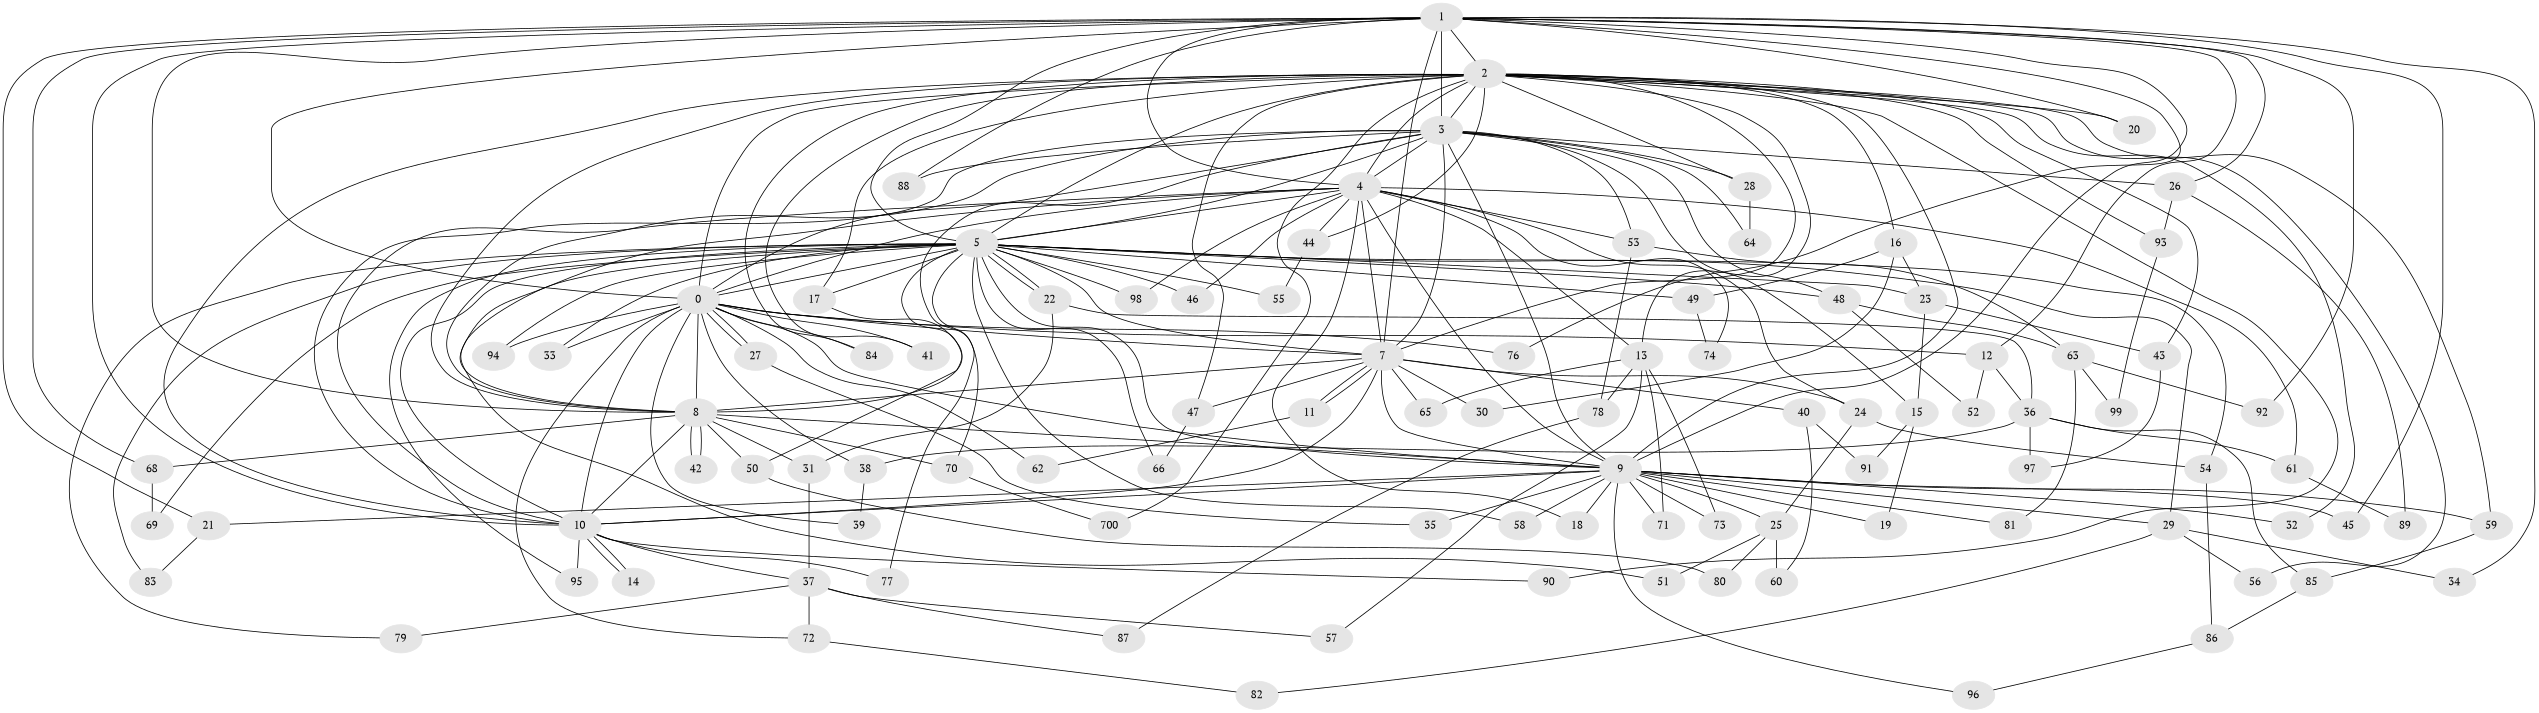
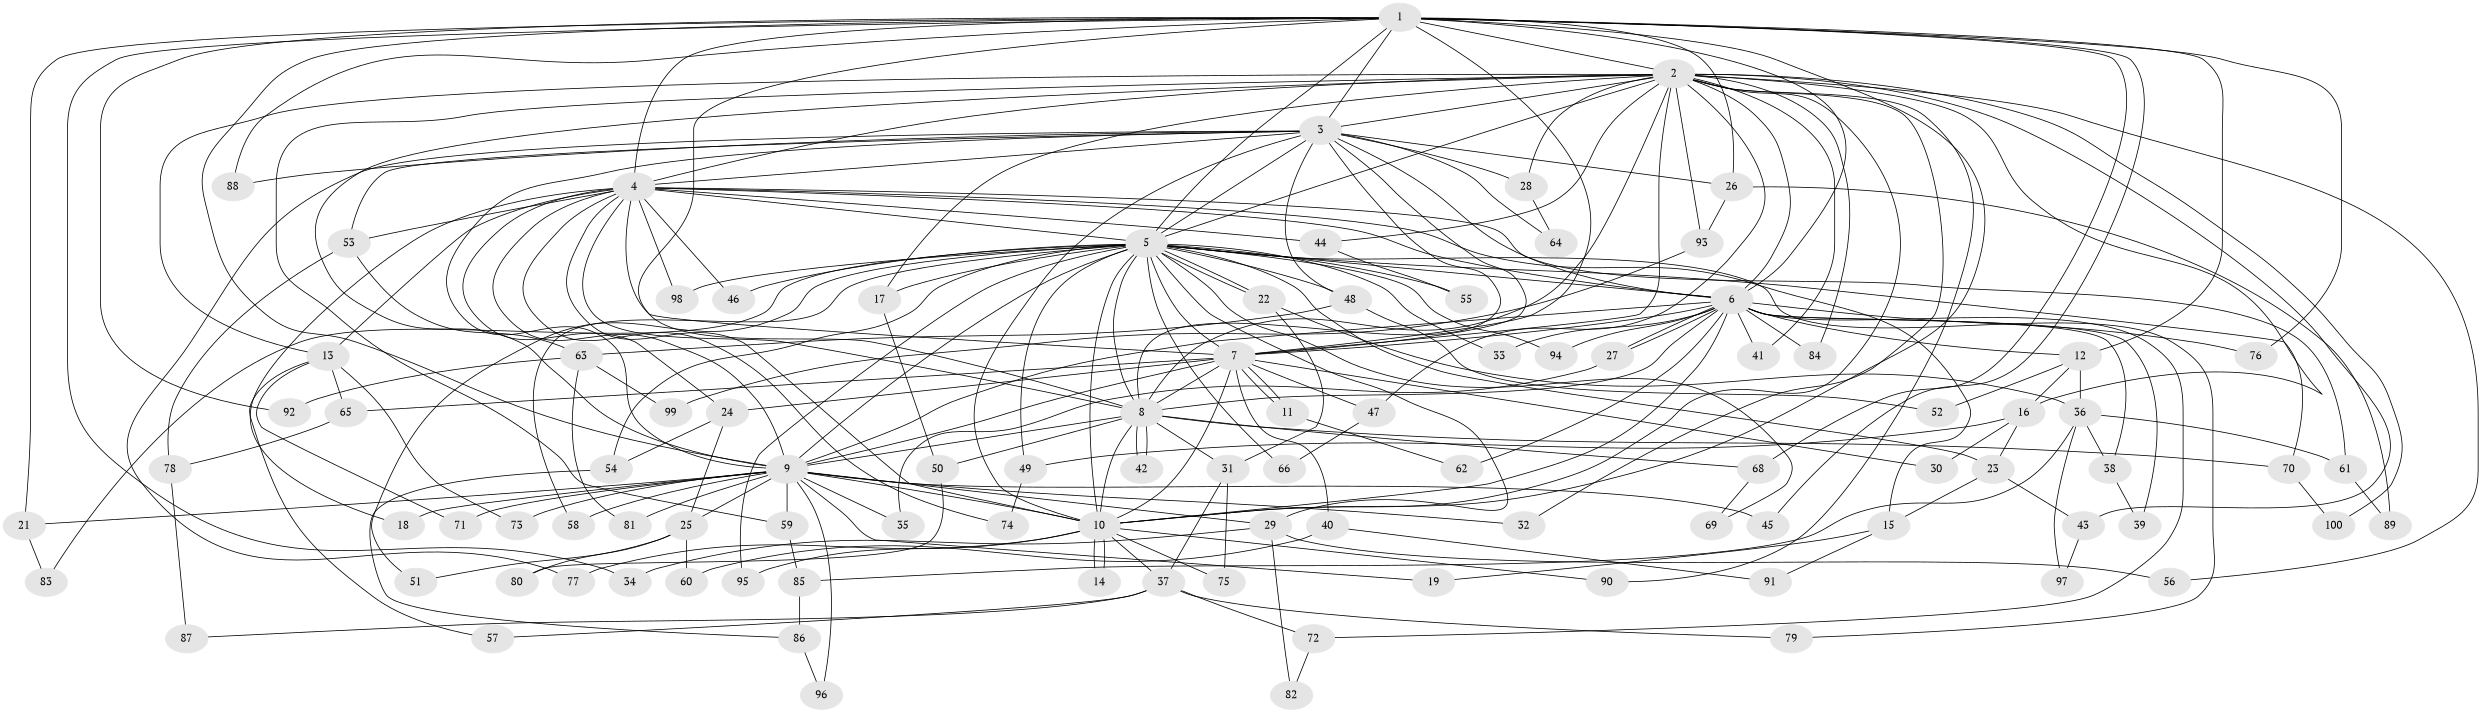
node "20": removed
edge "3" -- "15": now "4" -- "15"
node "0": label "0" -> "6"
edge "13" -- "78": now "65" -- "78"
edge "12" -- "16": added
node "700": label "700" -> "100"
node "75": added
